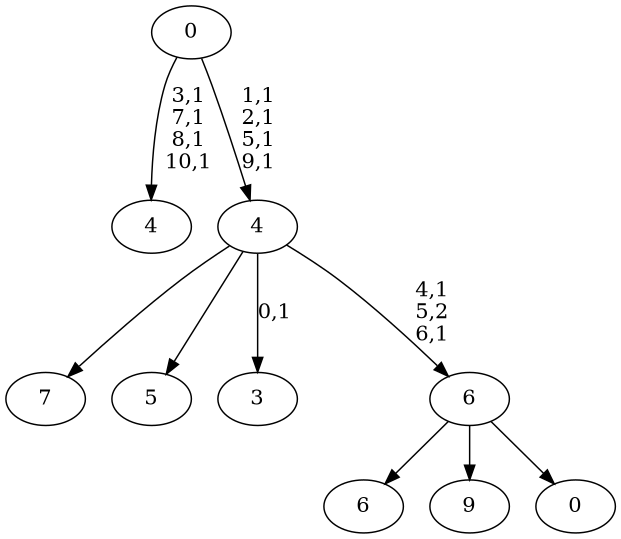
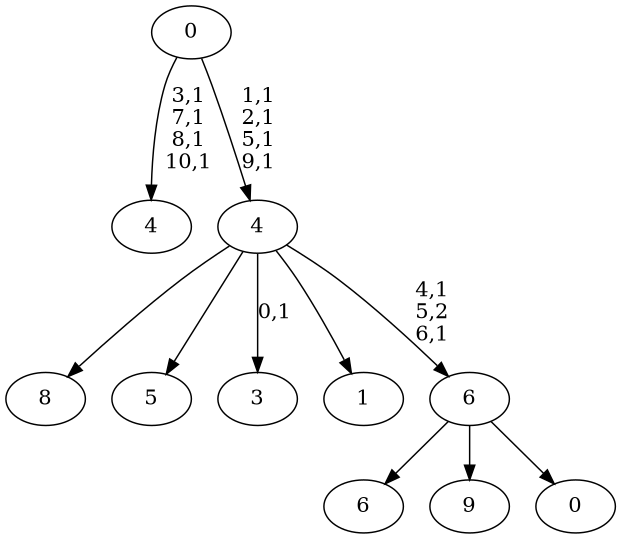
node "7": label "7" -> "8"
node "1": added
